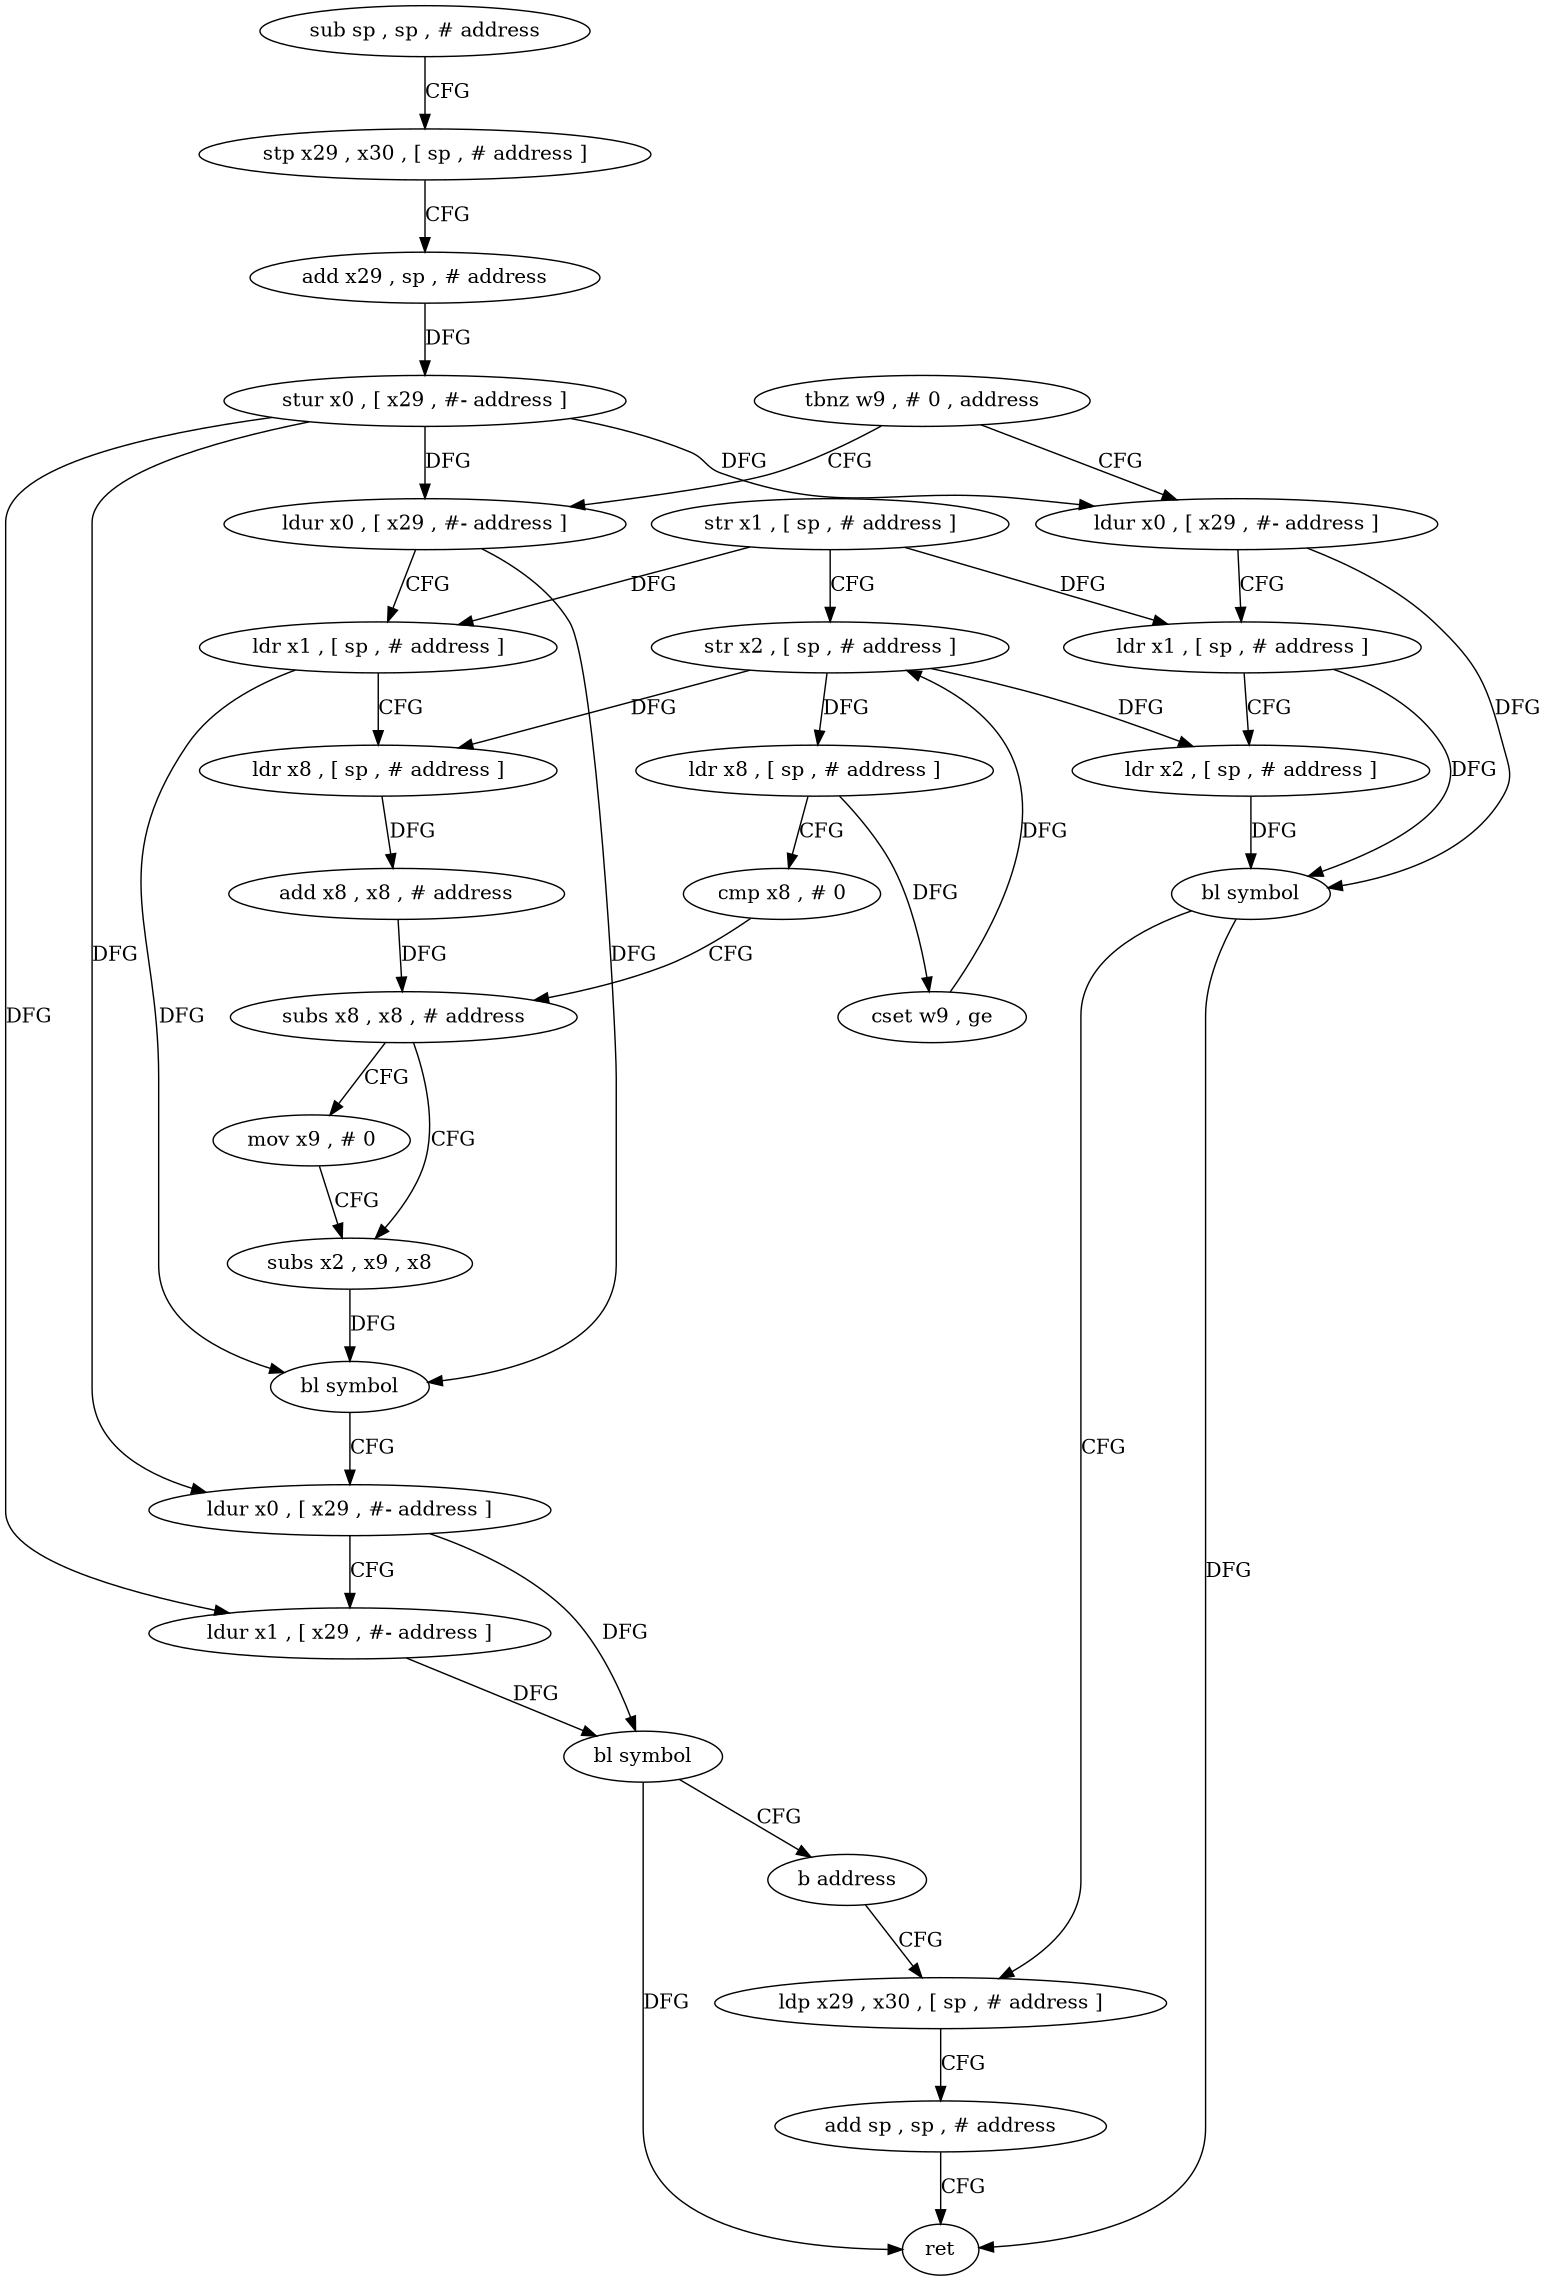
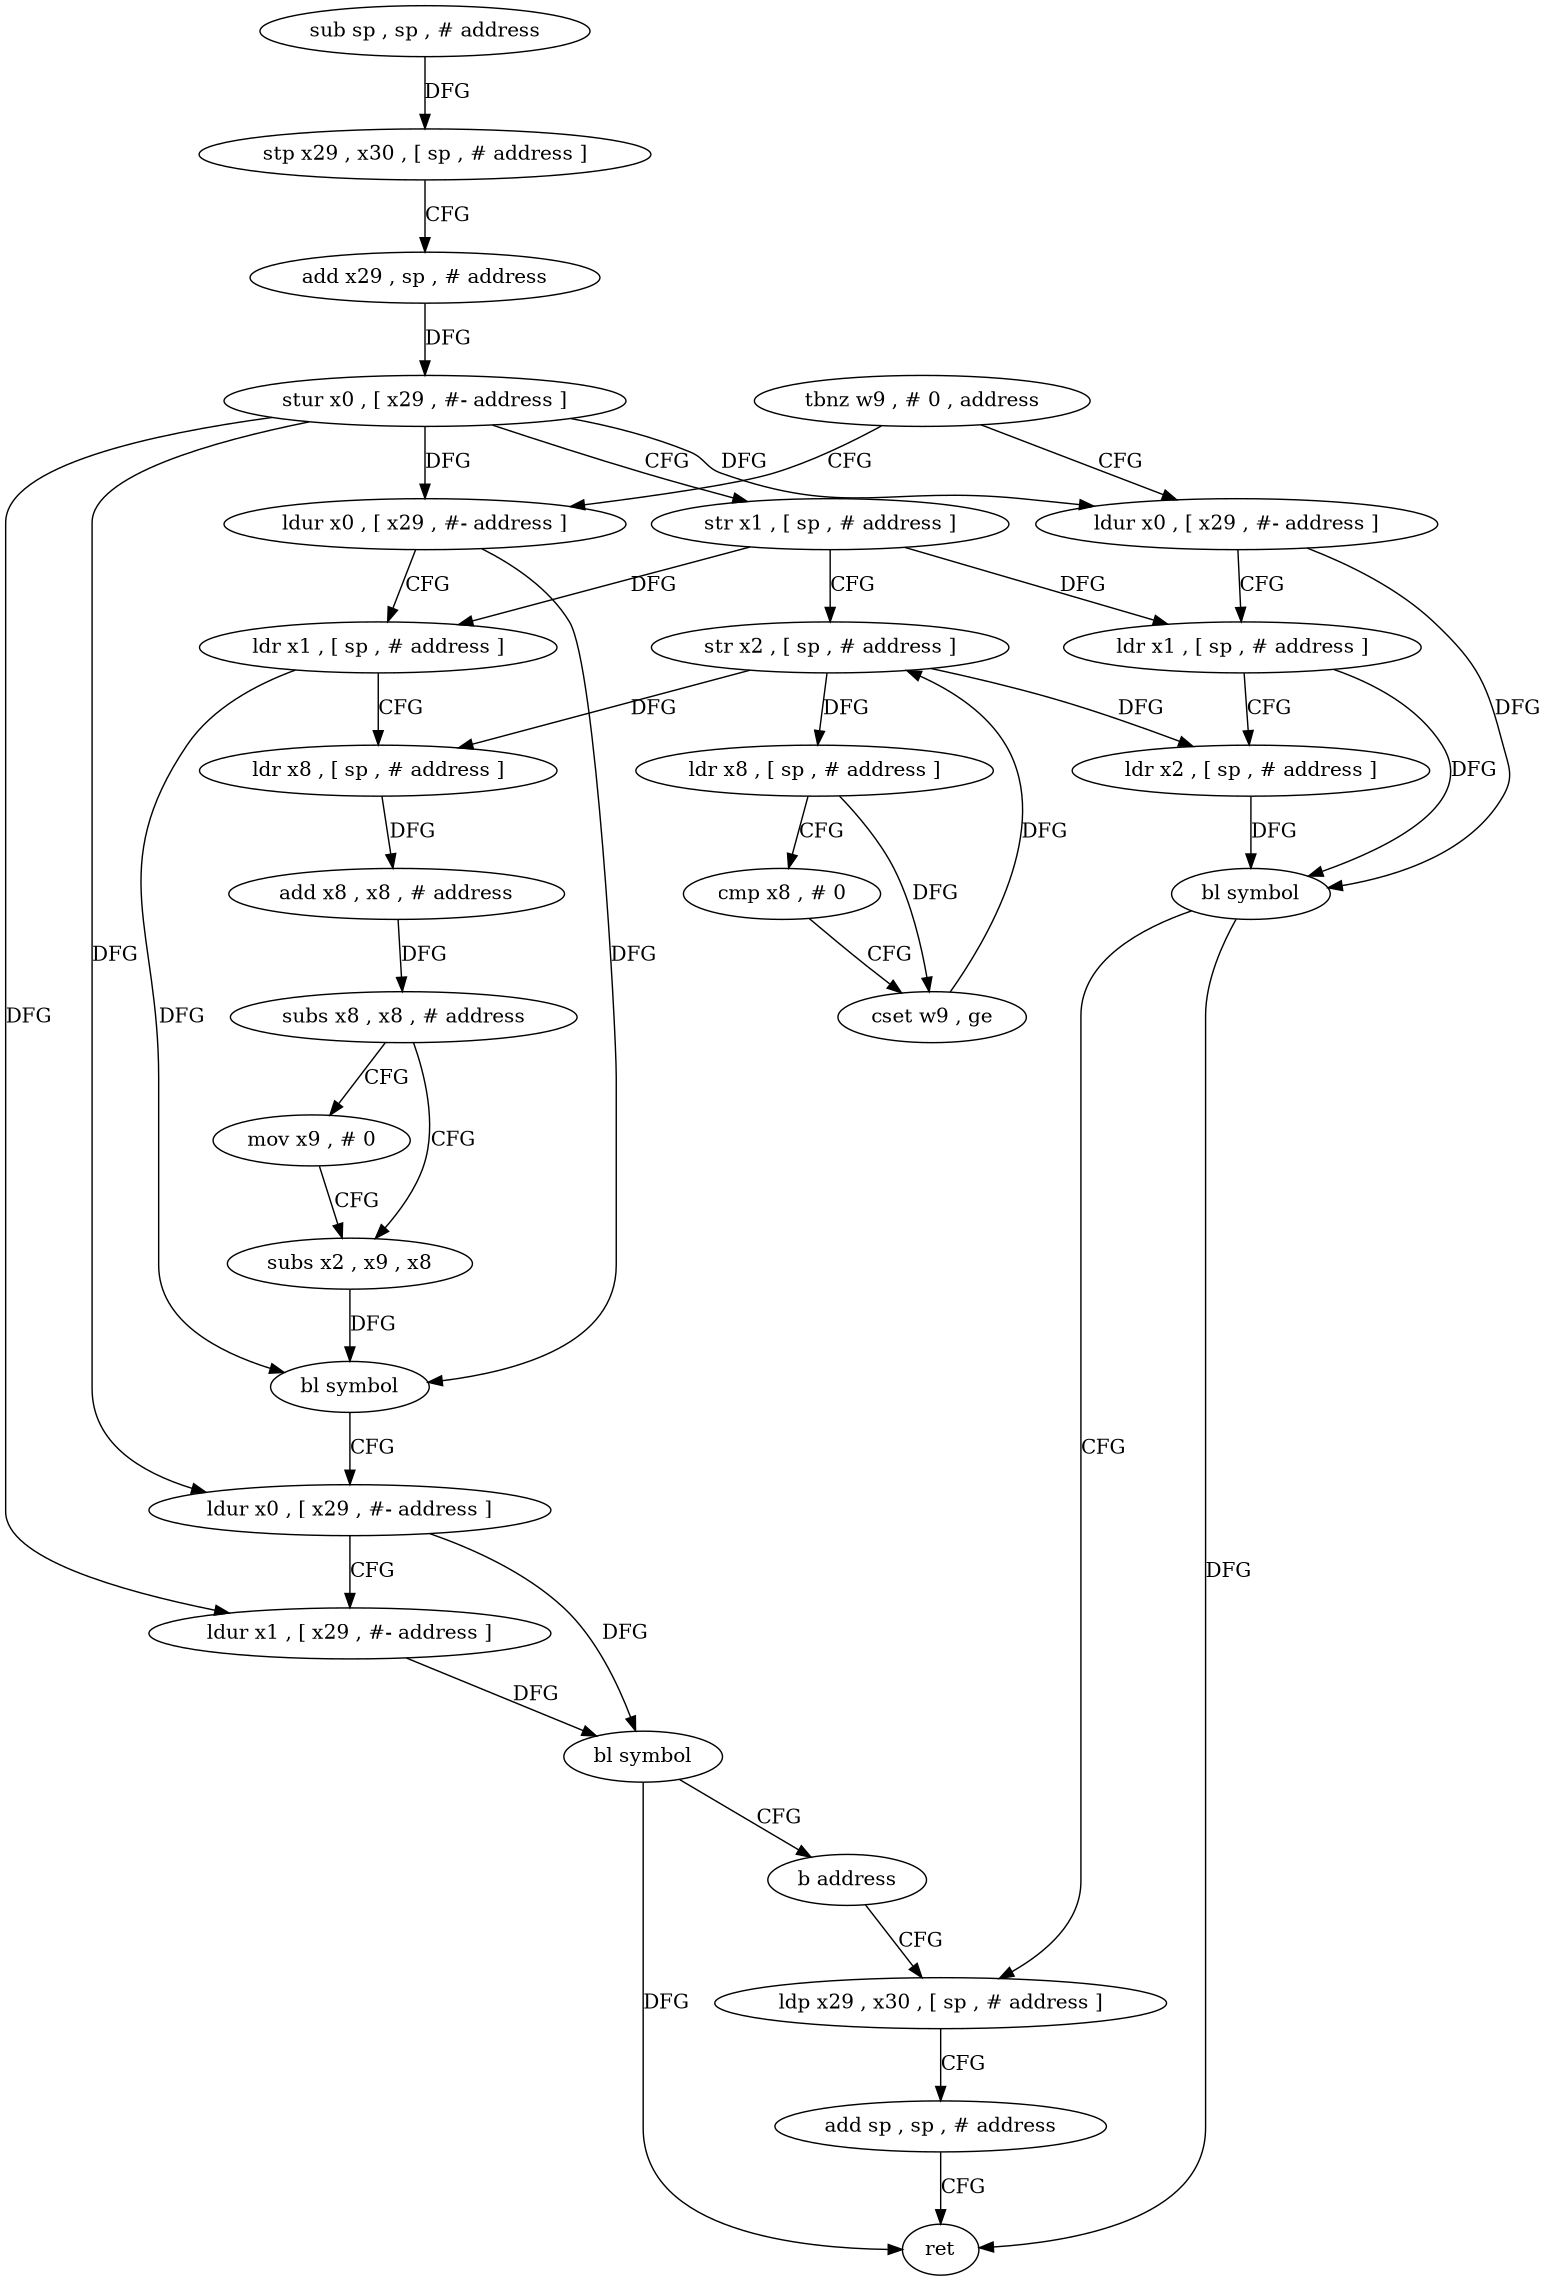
edge "sub sp , sp , # address" -> "stp x29 , x30 , [ sp , # address ]": label "CFG" -> "DFG"
edge "stur x0 , [ x29 , #- address ]" -> "str x1 , [ sp , # address ]": added, label "CFG"
edge "cmp x8 , # 0" -> "subs x8 , x8 , # address": now "cmp x8 , # 0" -> "cset w9 , ge"
